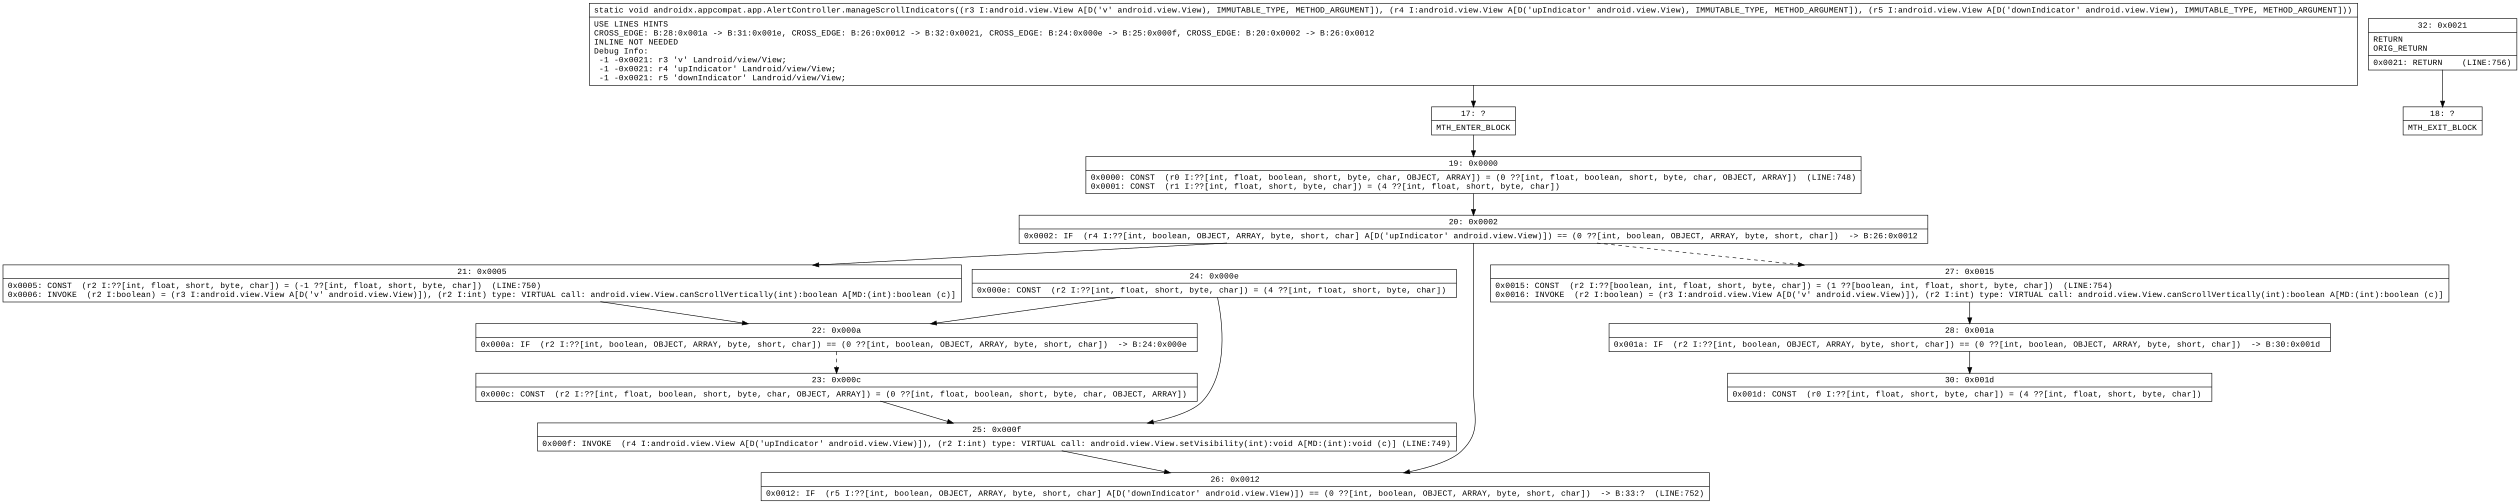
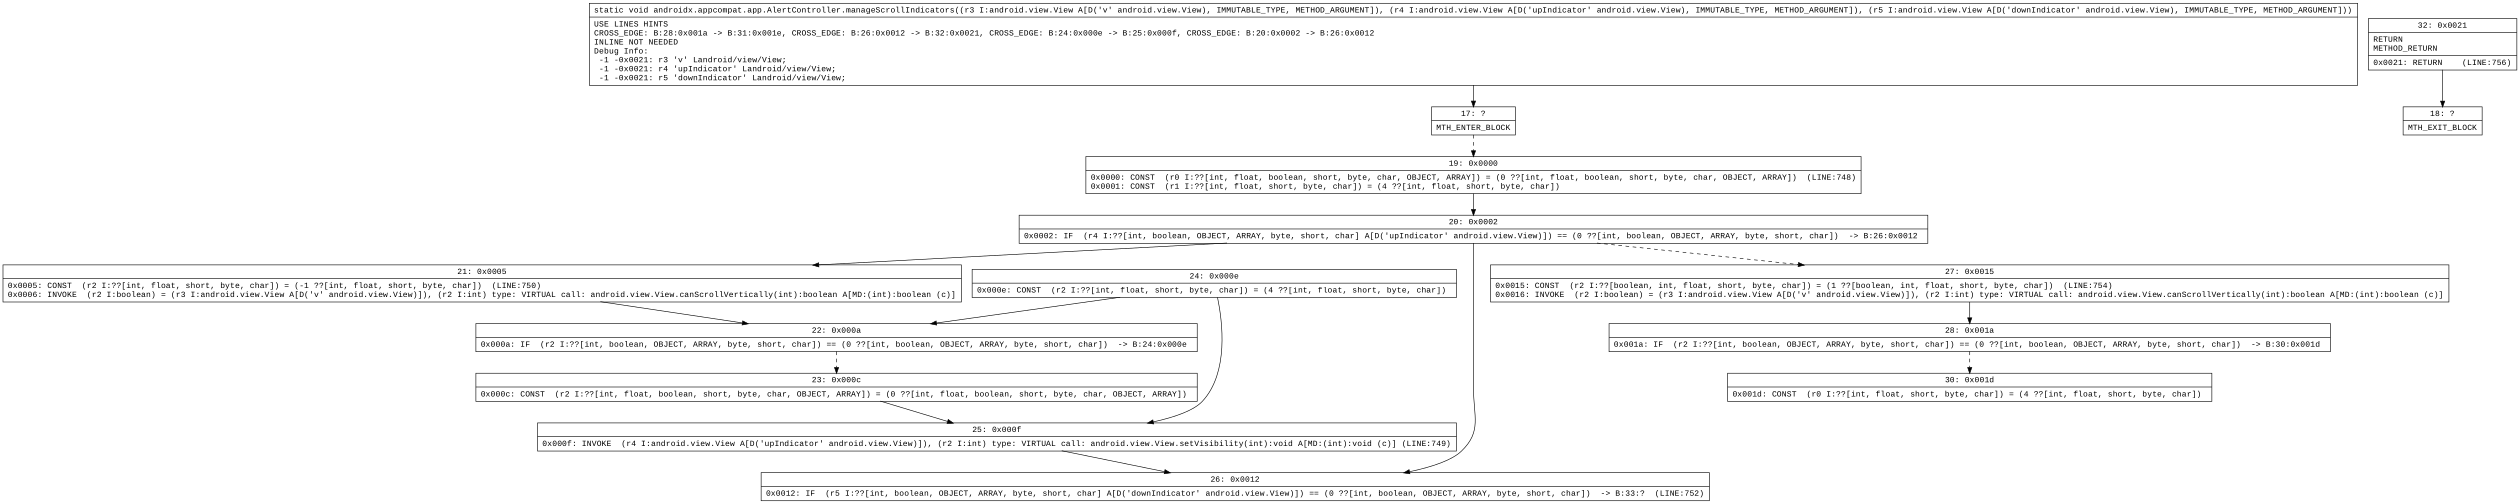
node "32: 0x0021": text "ORIG_RETURN" -> "METHOD_RETURN"
edge "17: ?" -> "19: 0x0000": style solid -> dashed
edge "28: 0x001a" -> "30: 0x001d": style solid -> dashed
